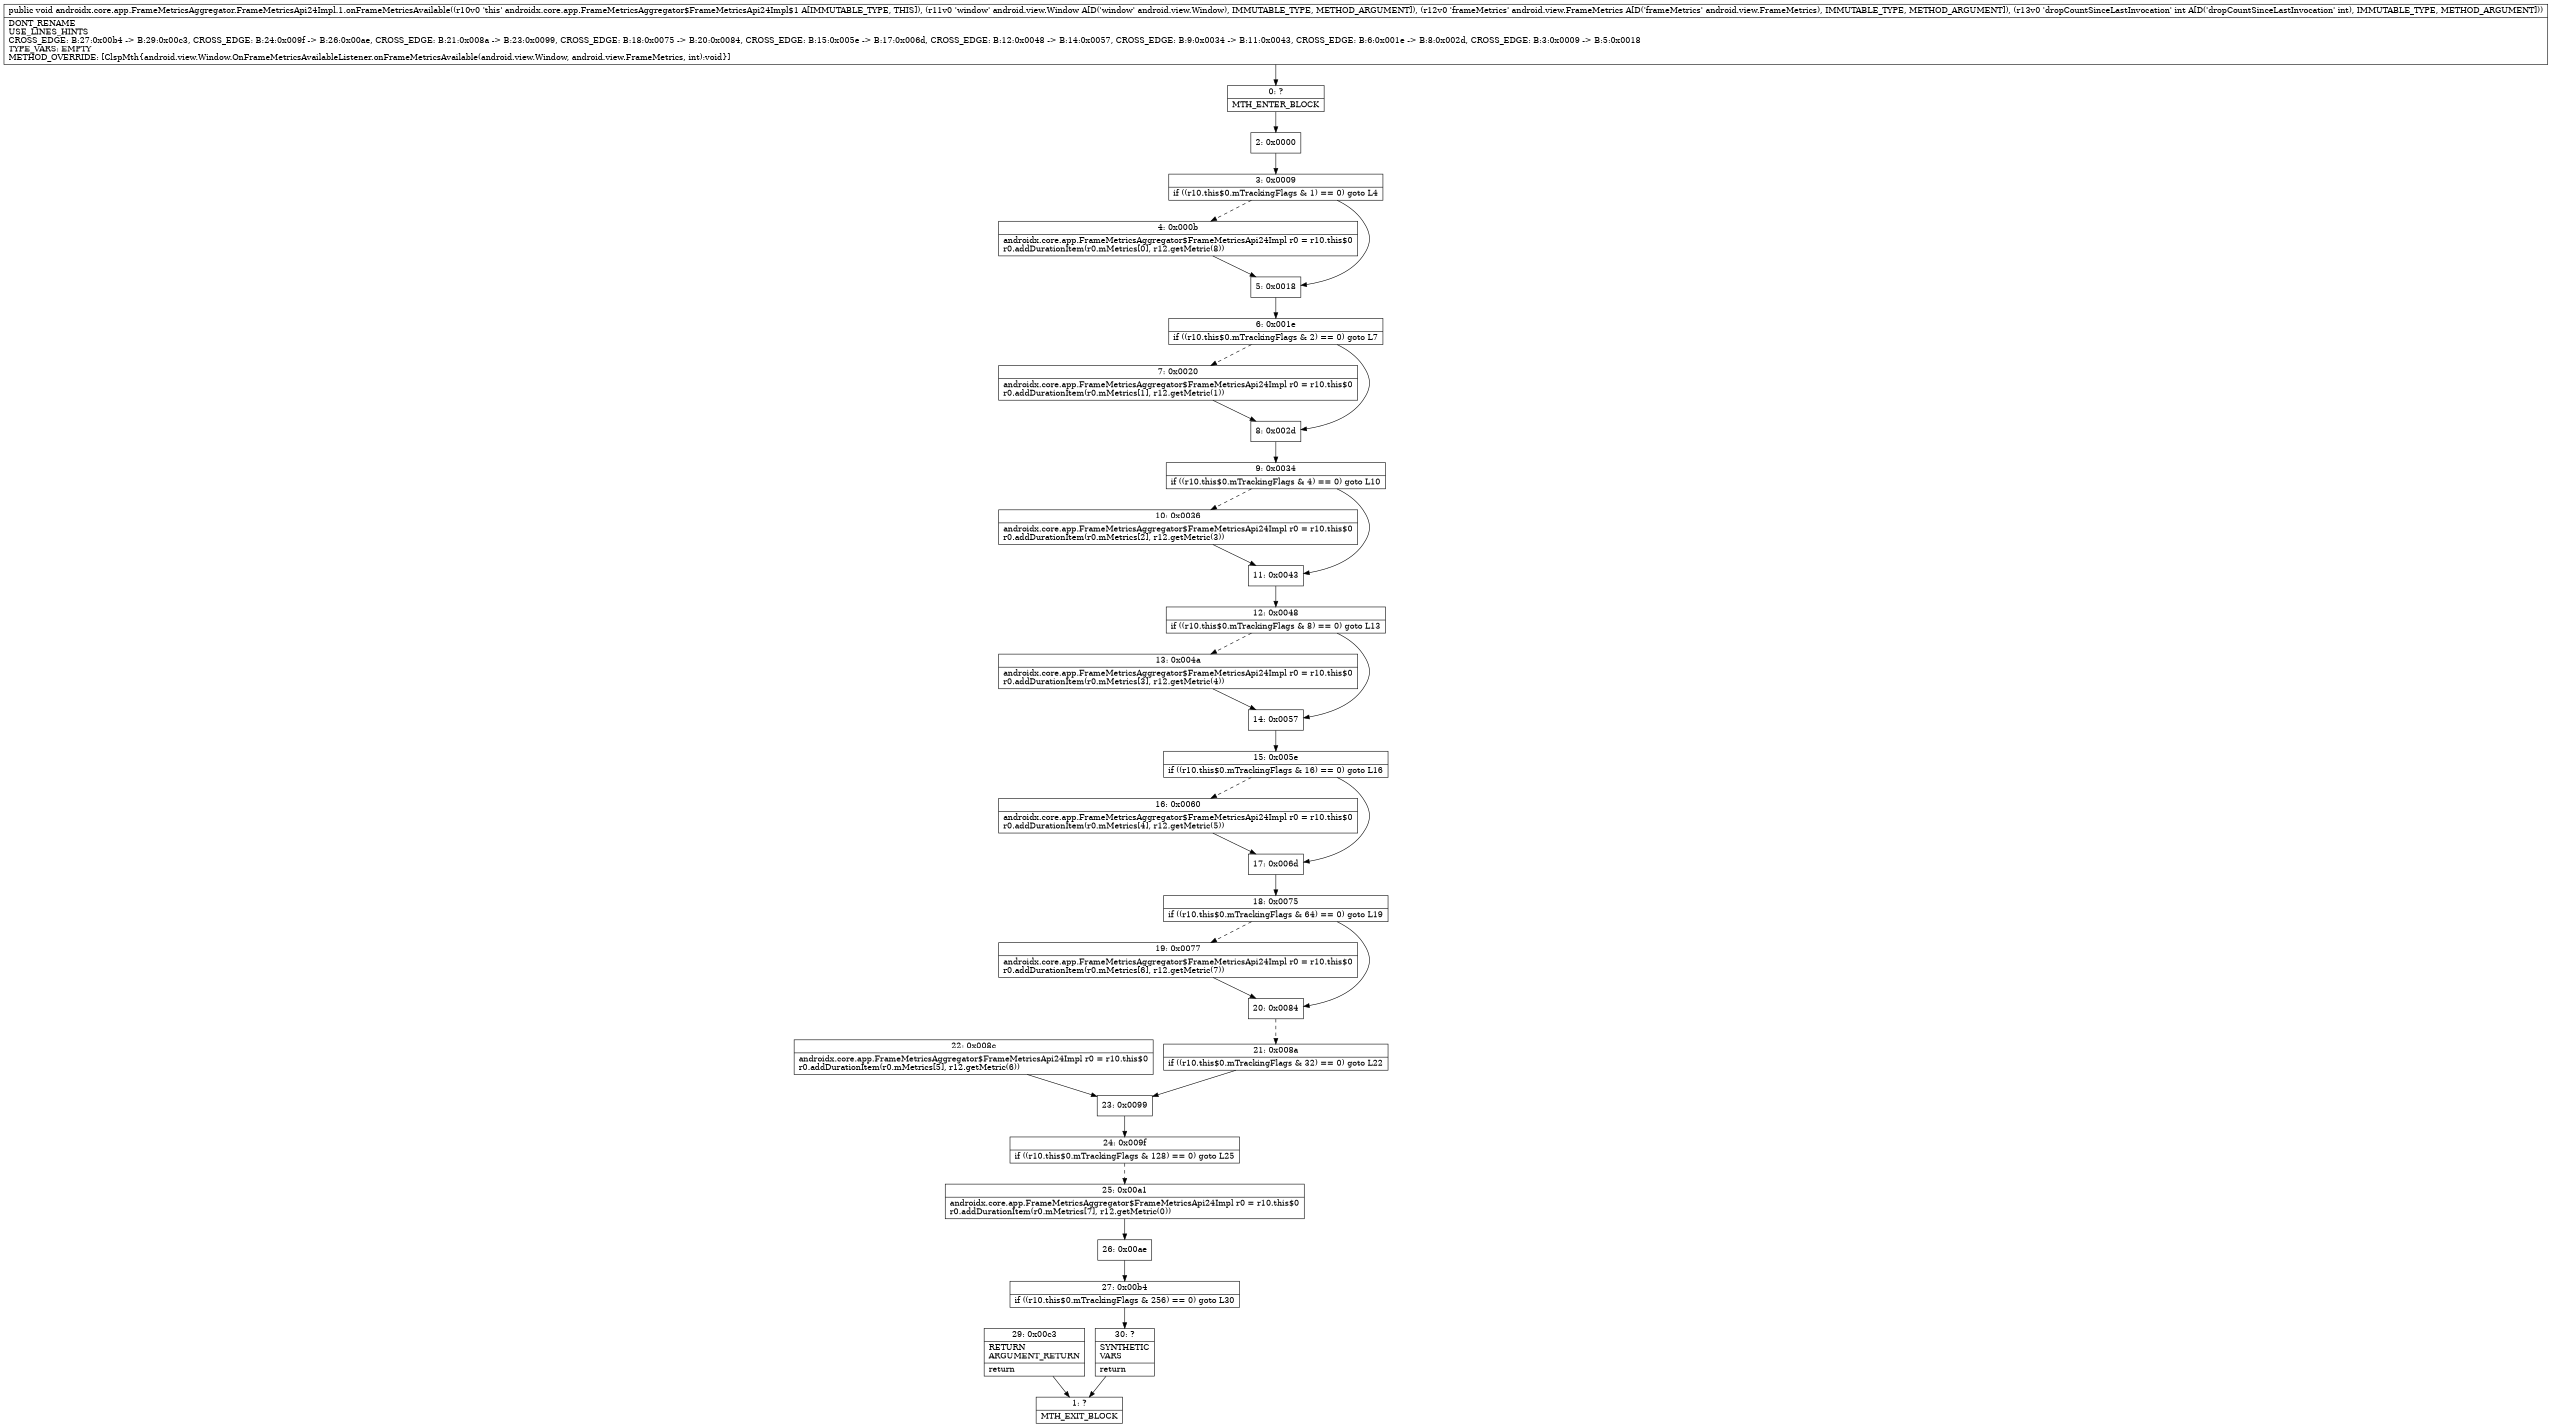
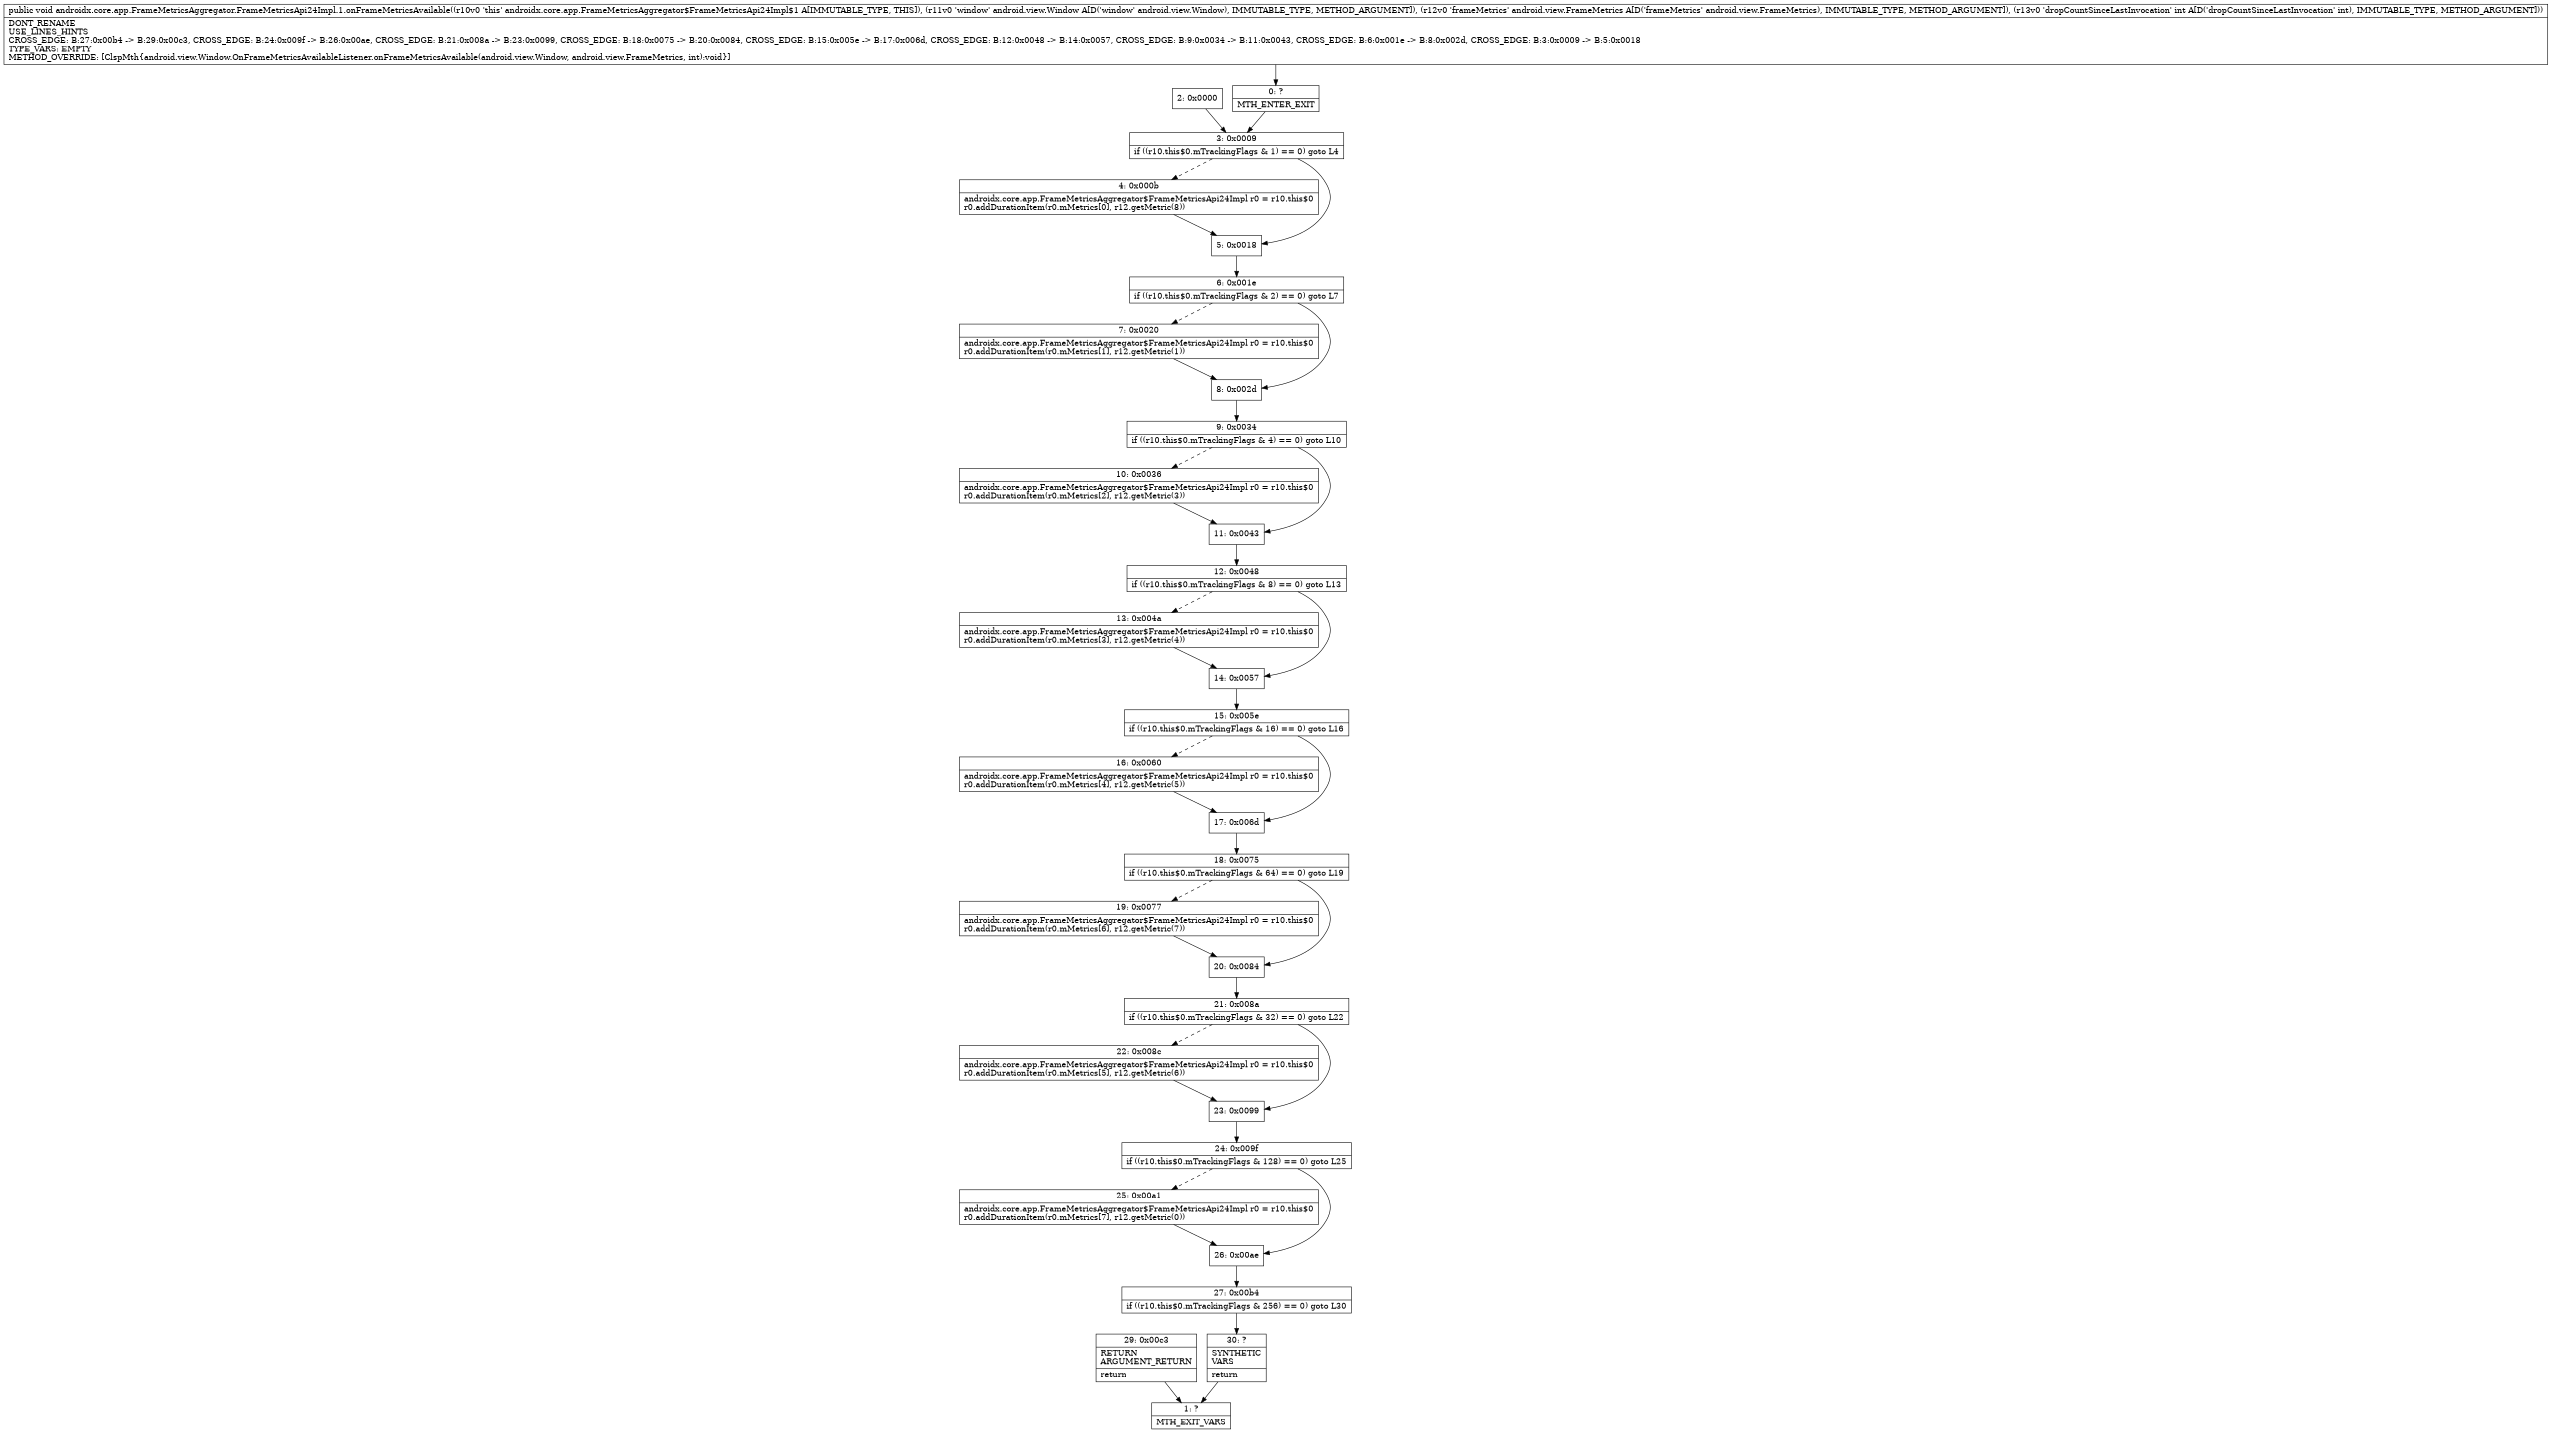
node "0: ?": text "MTH_ENTER_BLOCK" -> "MTH_ENTER_EXIT"
edge "0: ?" -> "2: 0x0000": now "0: ?" -> "3: 0x0009"
edge "20: 0x0084" -> "21: 0x008a": style dashed -> solid
edge "21: 0x008a" -> "22: 0x008c": added
edge "24: 0x009f" -> "26: 0x00ae": added
node "1: ?": text "MTH_EXIT_BLOCK" -> "MTH_EXIT_VARS"
